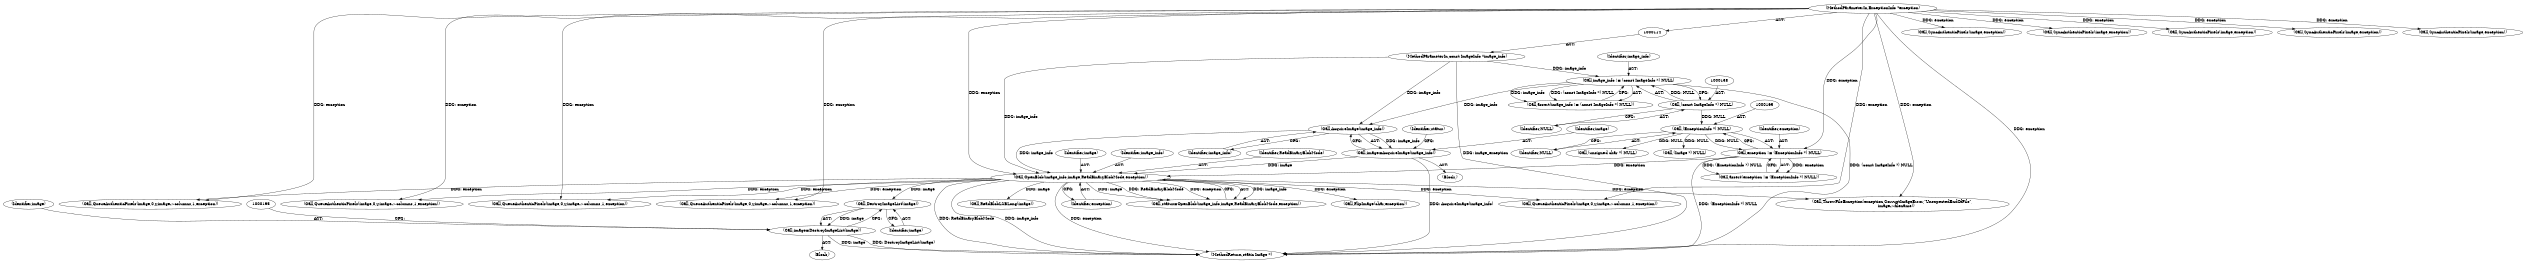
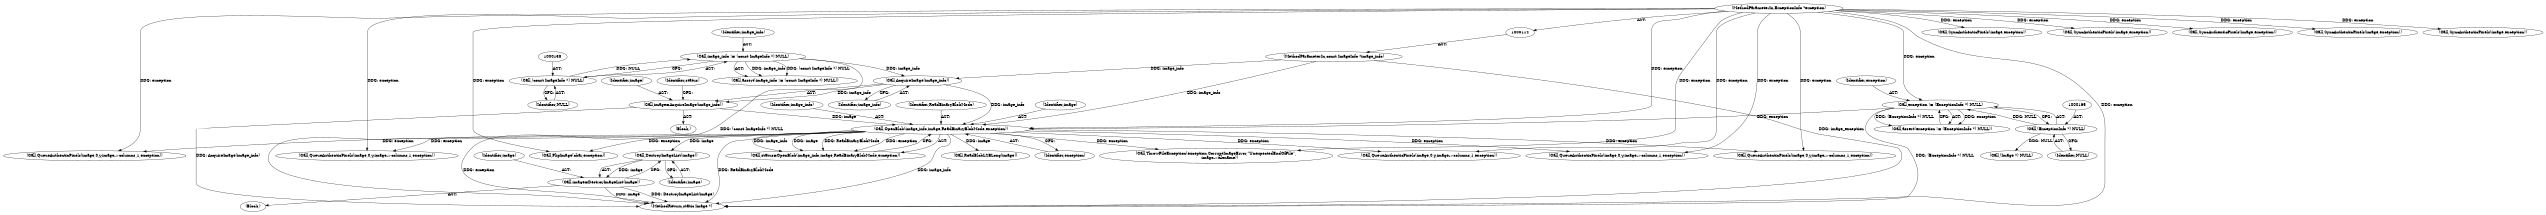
edge "(MethodParameterIn,ExceptionInfo *exception)" -> "(Call,FlipImage(char,exception))": added, label "DDG: exception"
edge "(MethodParameterIn,const ImageInfo *image_info)" -> "(Call,image_info != (const ImageInfo *) NULL)": removed, label "DDG: image_info"
edge "(Call,assert(image_info != (const ImageInfo *) NULL))" -> "(Call,image_info != (const ImageInfo *) NULL)": removed, label "CFG:"
edge "(Call,(const ImageInfo *) NULL)" -> "(Call,(ExceptionInfo *) NULL)": removed, label "DDG: NULL"
edge "(Call,image=AcquireImage(image_info))" -> "(Call,AcquireImage(image_info))": removed, label "CFG:"
node "(Call,(unsigned char *) NULL)": removed
node "1000195": removed
